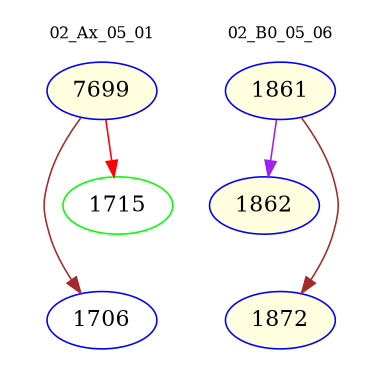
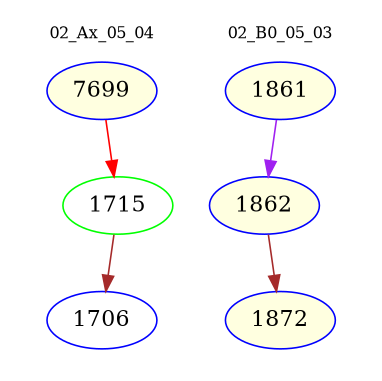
cluster "02_Ax_05_01": label "02_Ax_05_01" -> "02_Ax_05_04"
cluster "02_B0_05_06": label "02_B0_05_06" -> "02_B0_05_03"
edge "7699" -> "1706": now "1715" -> "1706"
edge "1861" -> "1872": now "1862" -> "1872"
